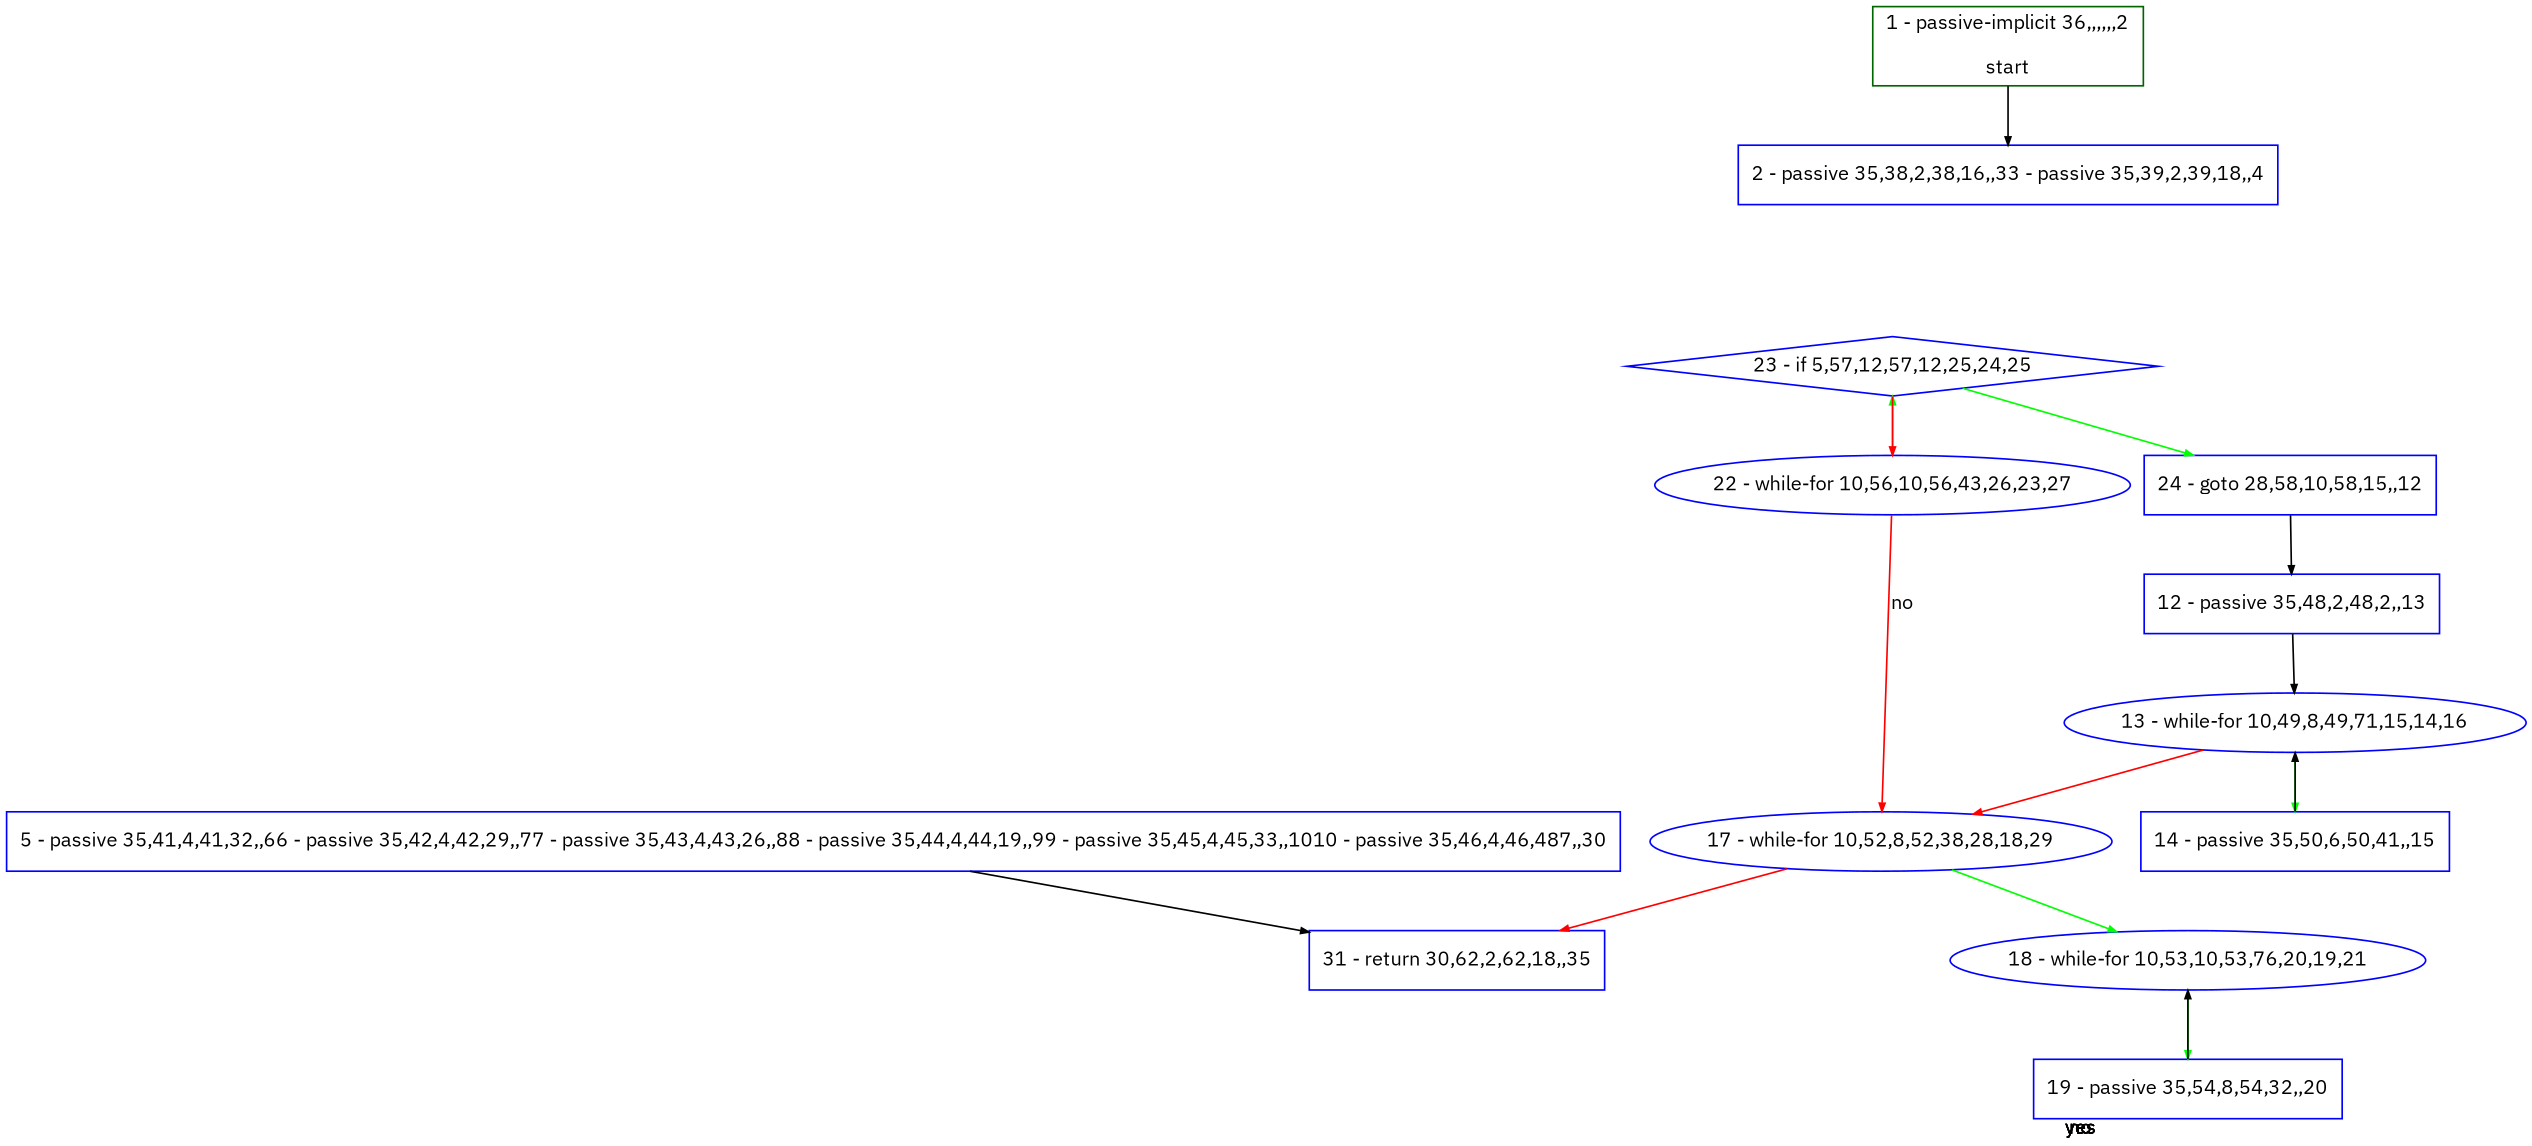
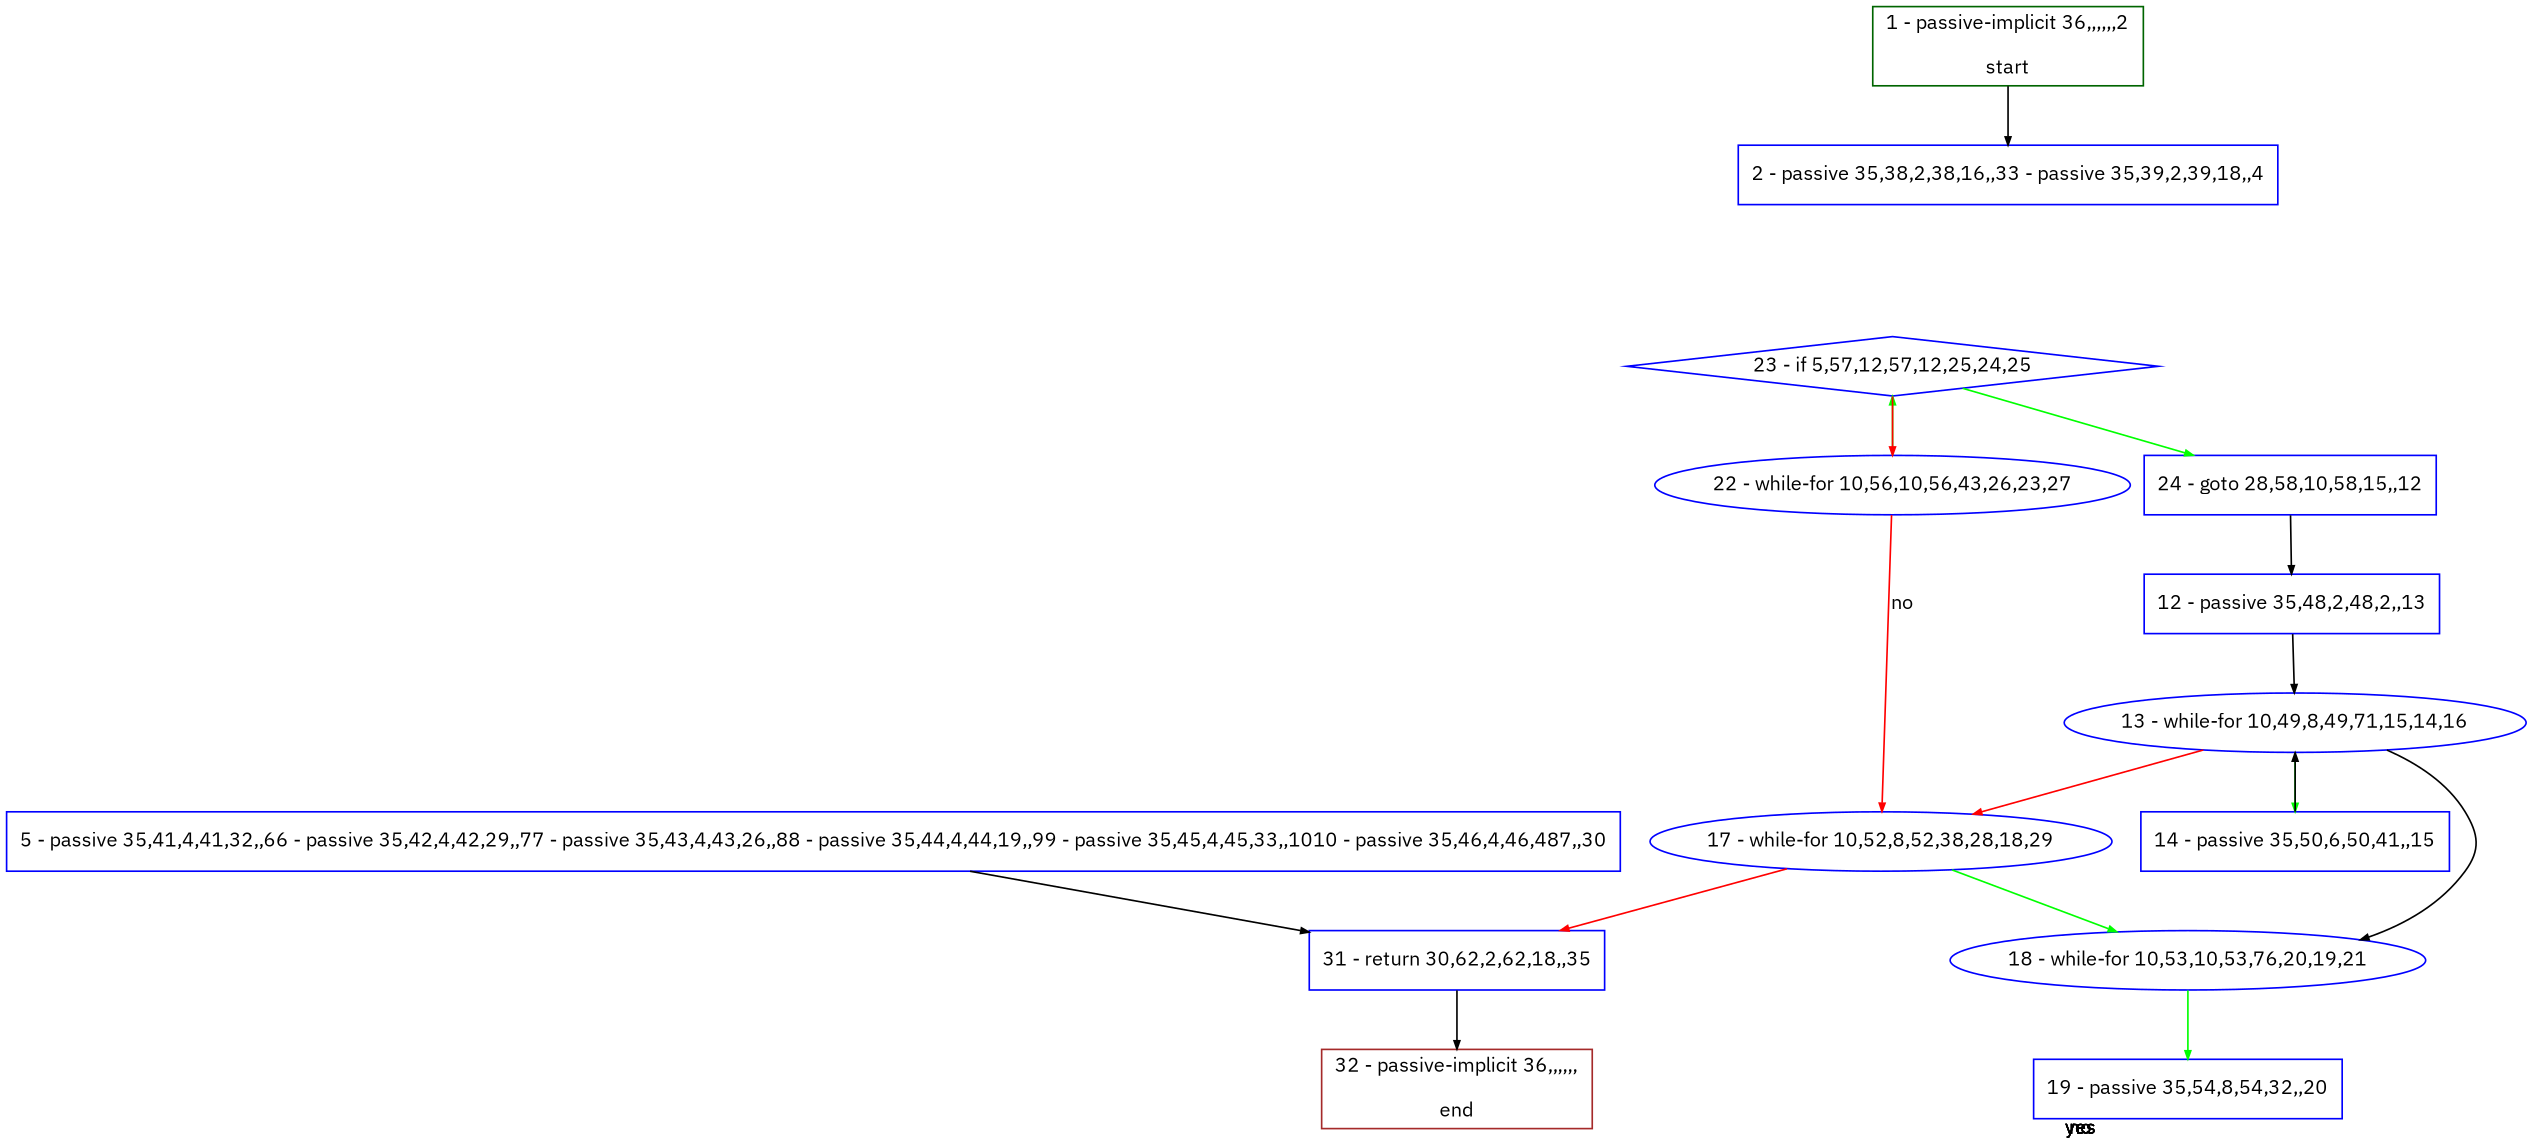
edge "19 - passive 35,54,8,54,32,,20" -> "18 - while-for 10,53,10,53,76,20,19,21": now "13 - while-for 10,49,8,49,71,15,14,16" -> "18 - while-for 10,53,10,53,76,20,19,21"
node "32 - passive-implicit 36,,,,,, end": added
